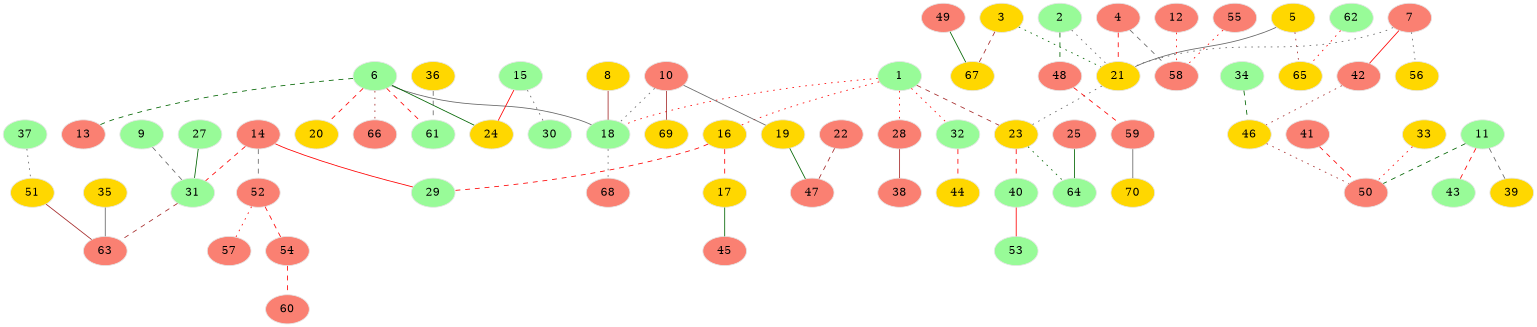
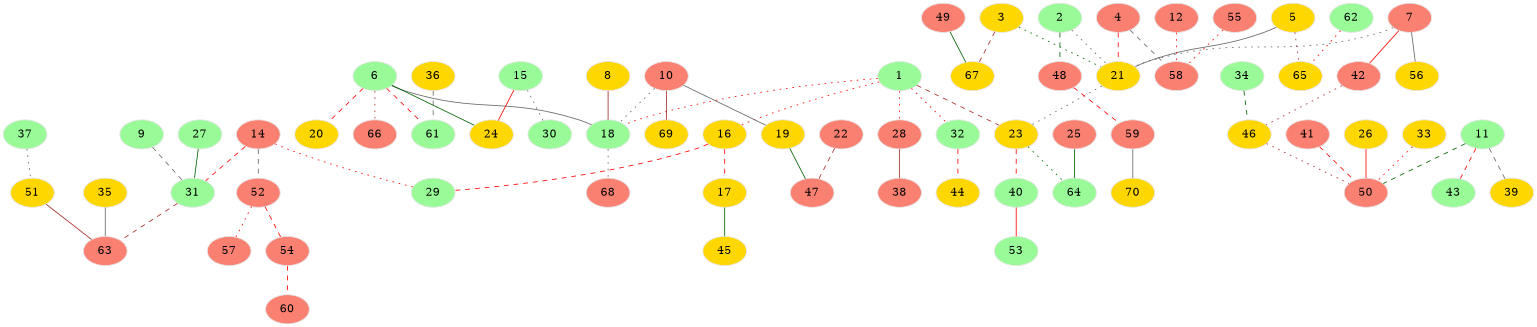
edge "7" -- "56": style dotted -> solid
node "13": removed
node "26": added
edge "14" -- "29": style solid -> dotted
node "45": fillcolor salmon -> gold
